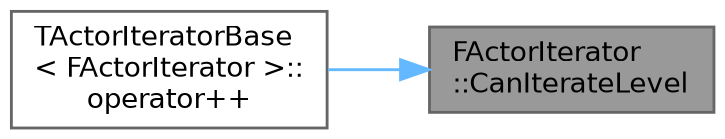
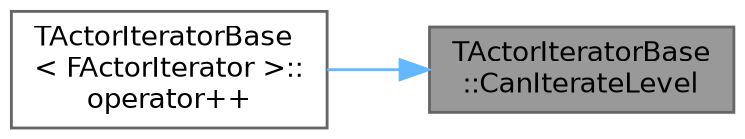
node "FActorIterator ::CanIterateLevel": label "FActorIterator ::CanIterateLevel" -> "TActorIteratorBase ::CanIterateLevel"
